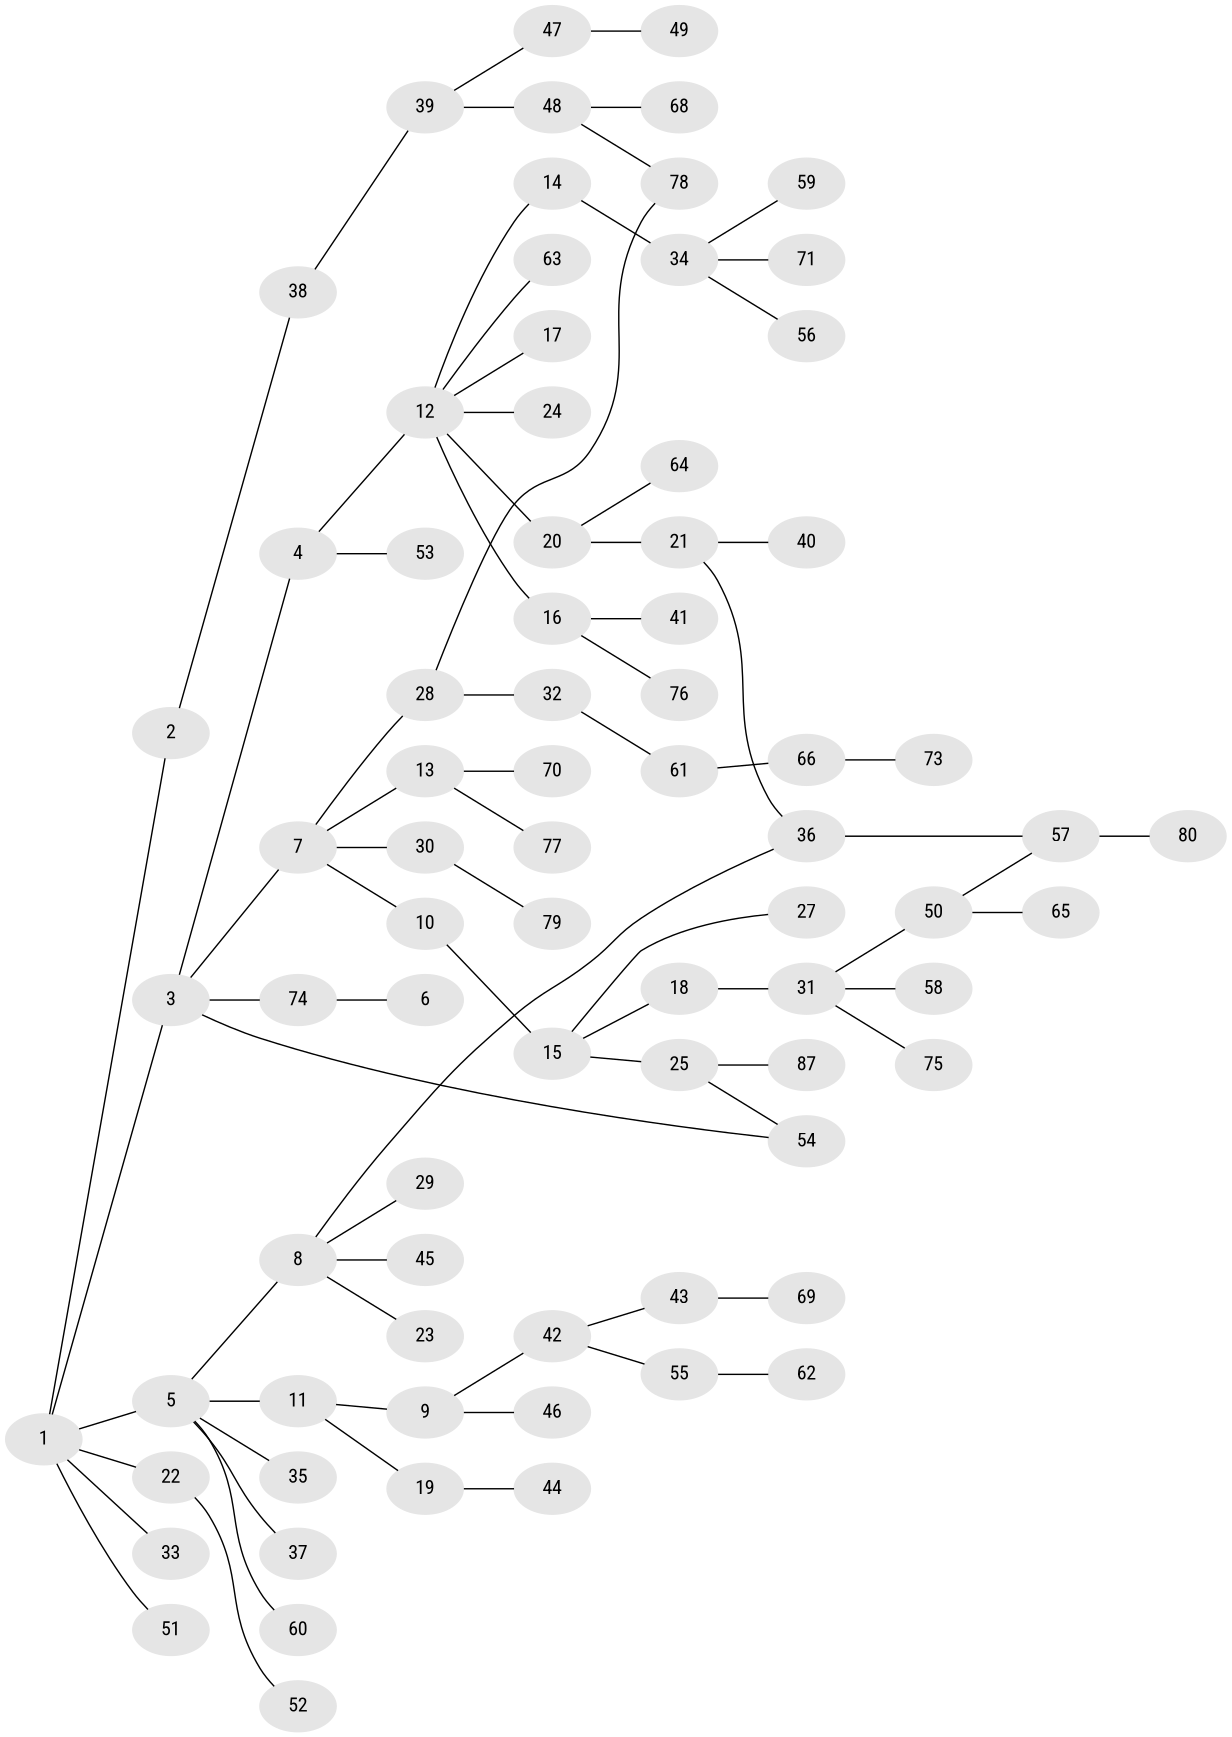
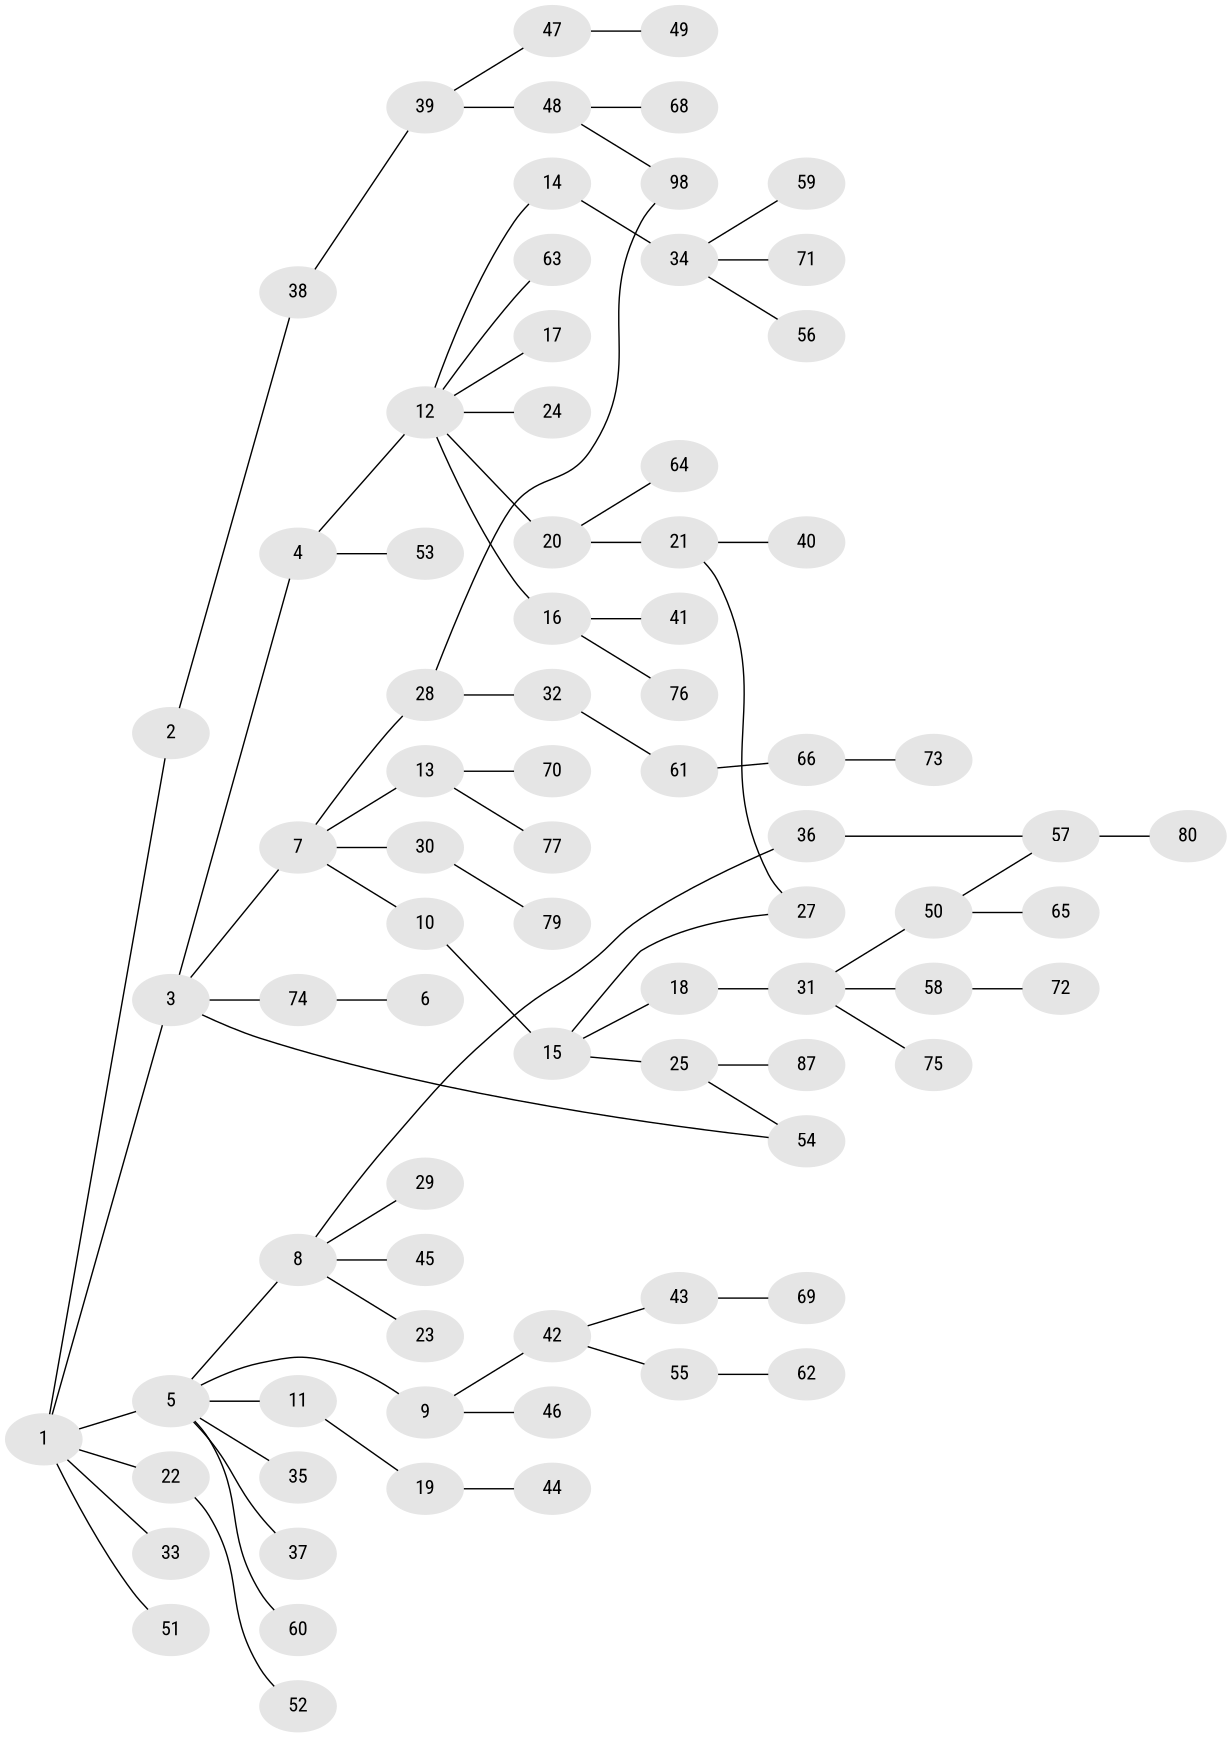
node "78": label "78" -> "98"
edge "21" -- "36": now "21" -- "27"
node "72": added
edge "11" -- "9": now "5" -- "9"
